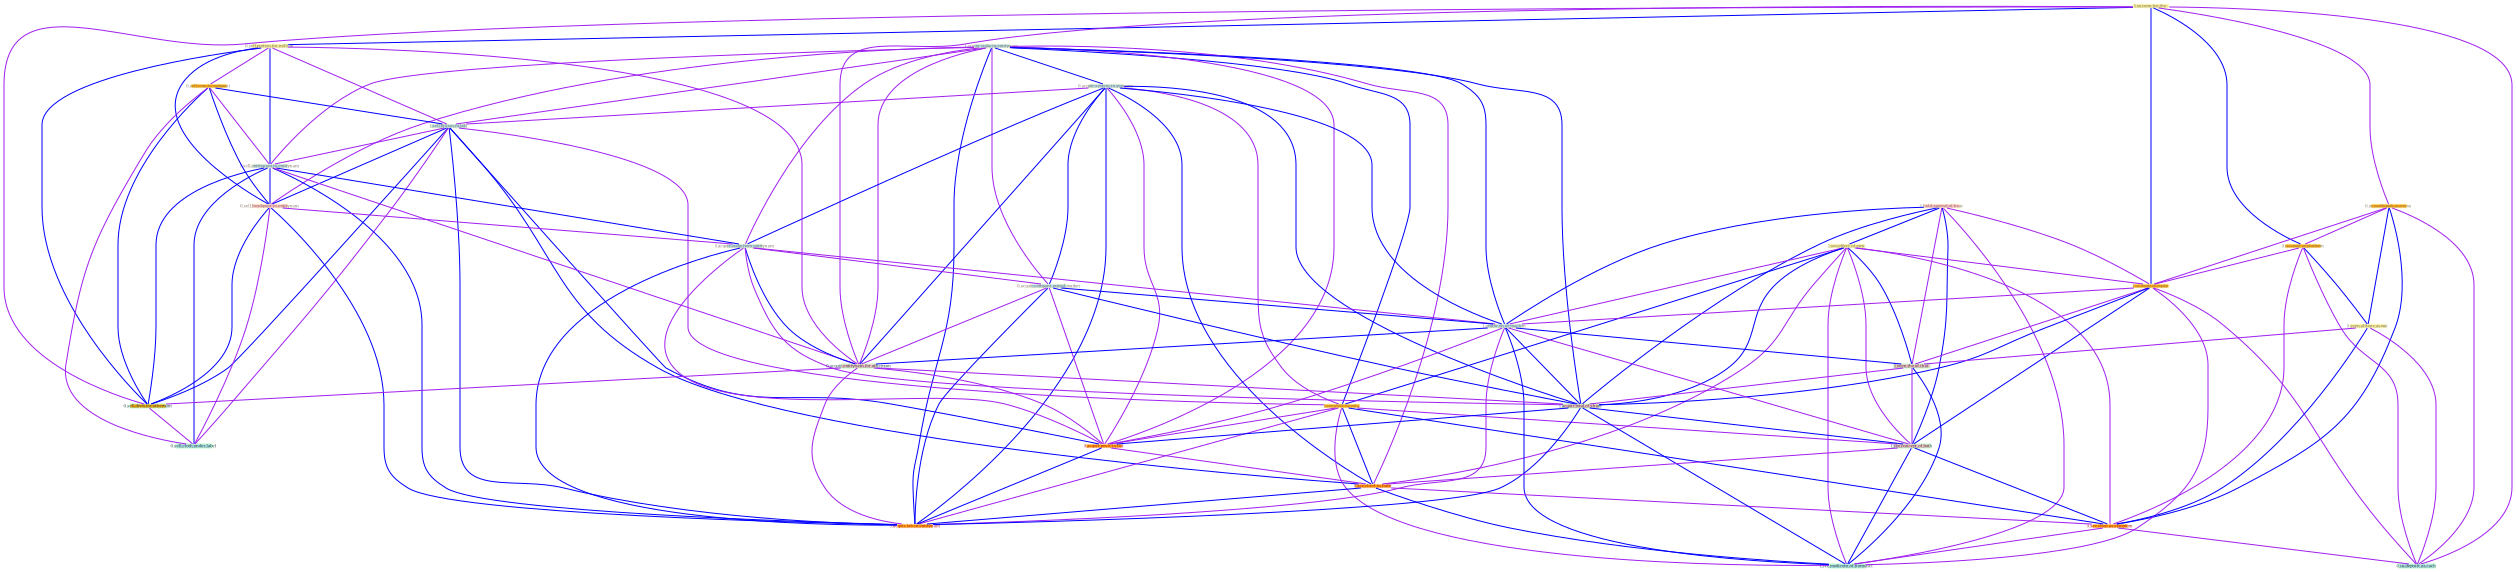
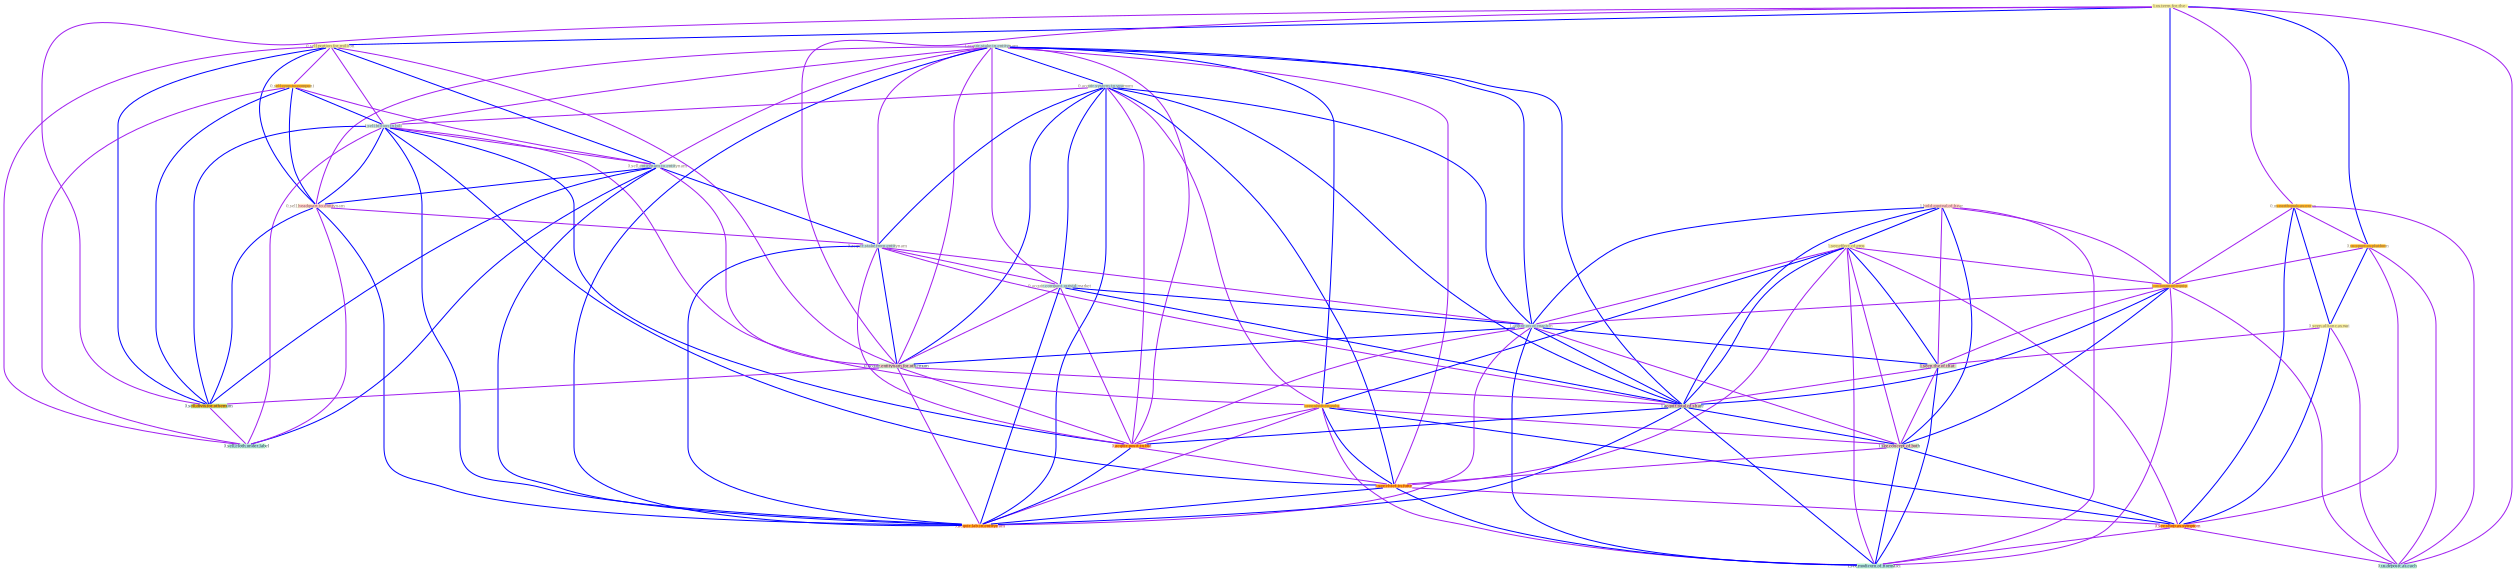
edge "0_sell_portion_for_million" -- "0_sell_cloth_under_label": added
